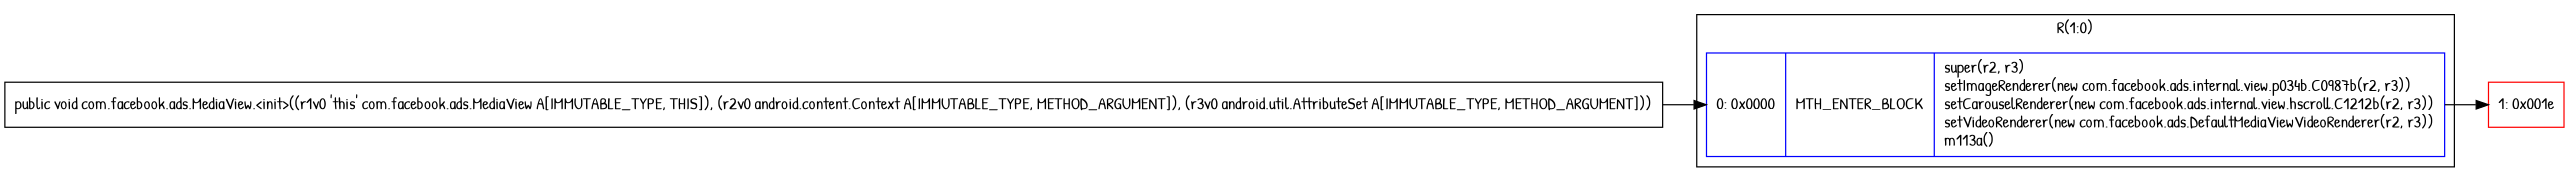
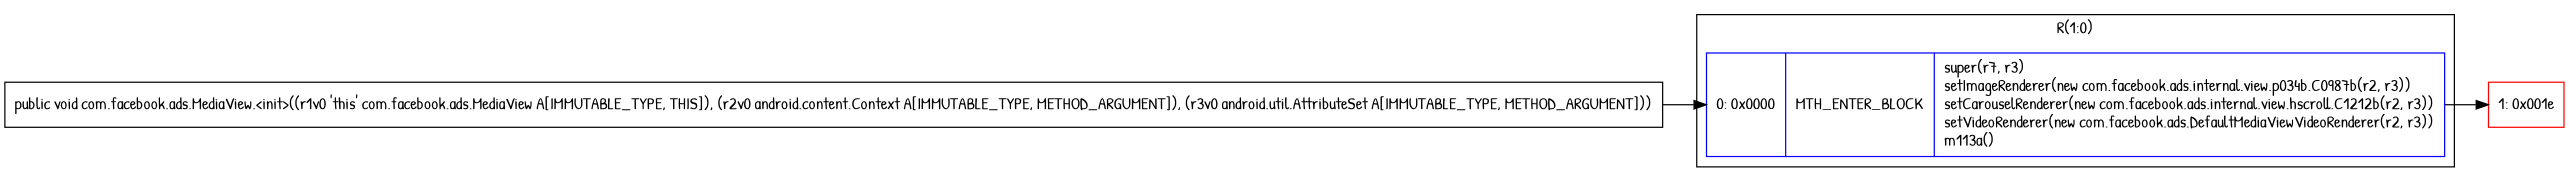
node "0: 0x0000": text "super(r2, r3)" -> "super(r7, r3)"
